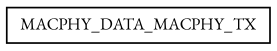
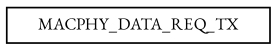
node "MACPHY_DATA_MACPHY_TX": label "MACPHY_DATA_MACPHY_TX" -> "MACPHY_DATA_REQ_TX"
